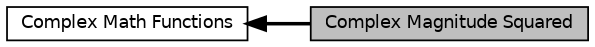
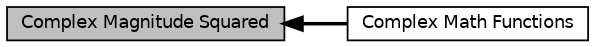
edge "Complex Magnitude Squared" -> "Complex Math Functions": reversed
